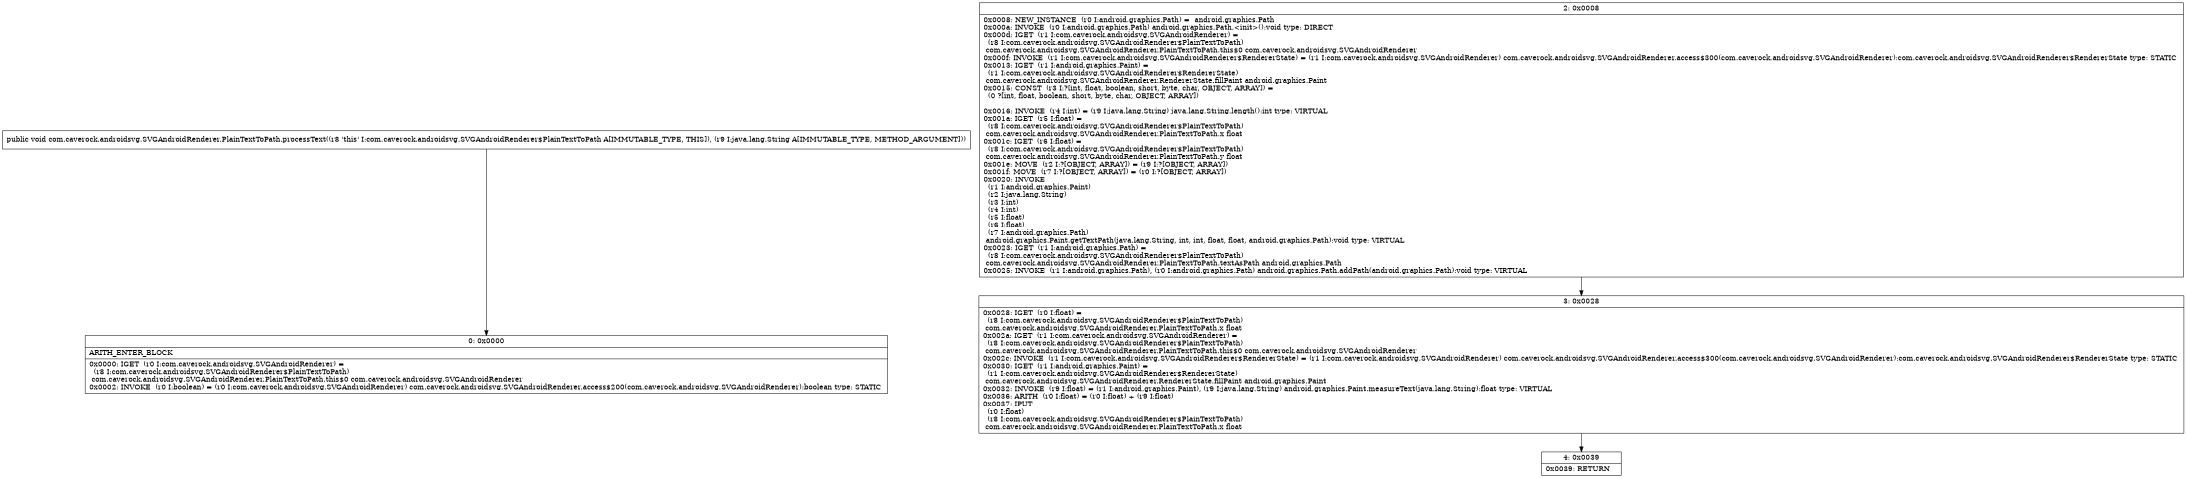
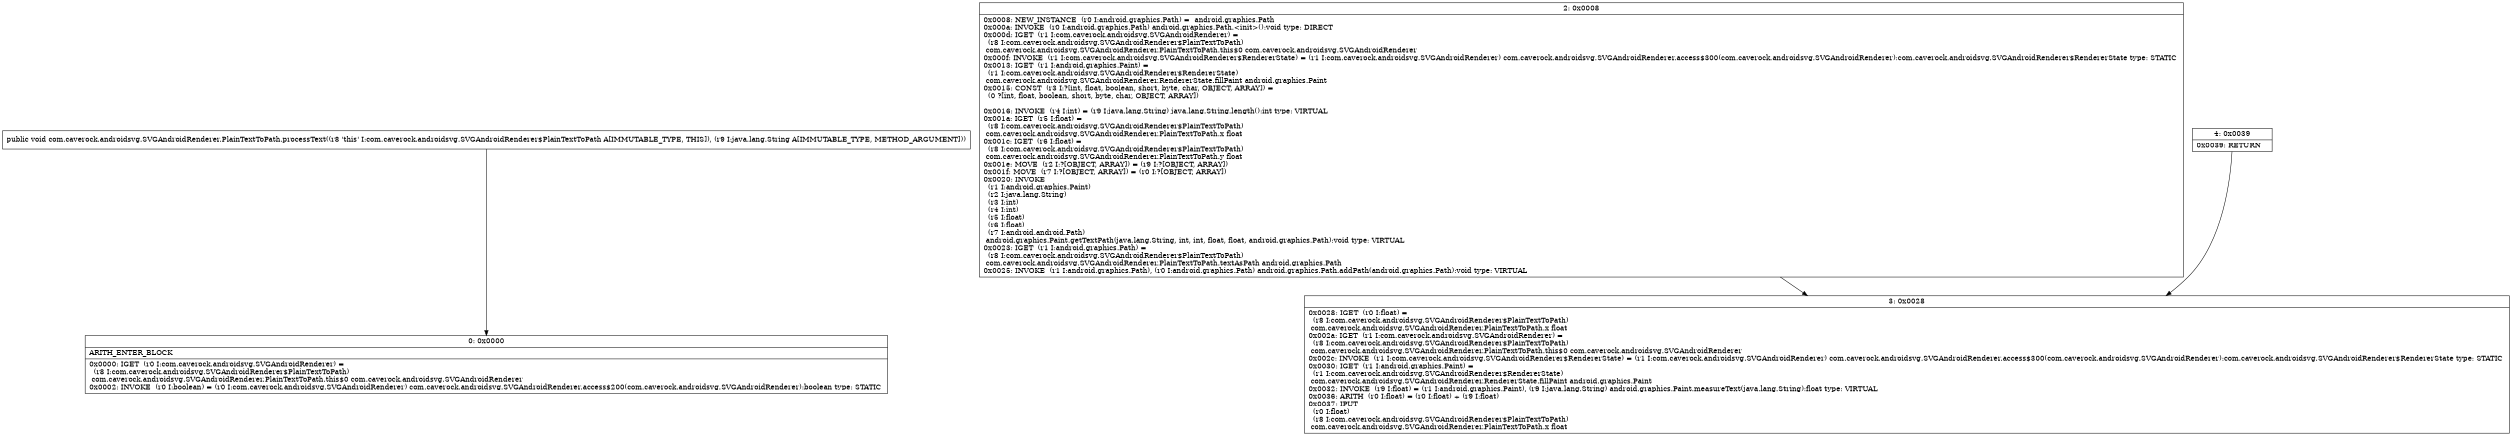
node "2: 0x0008": text "(r7 I:android.graphics.Path)" -> "(r7 I:android.android.Path)"
edge "3: 0x0028" -> "4: 0x0039": reversed
